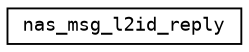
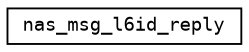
node "nas_msg_l2id_reply": label "nas_msg_l2id_reply" -> "nas_msg_l6id_reply"
